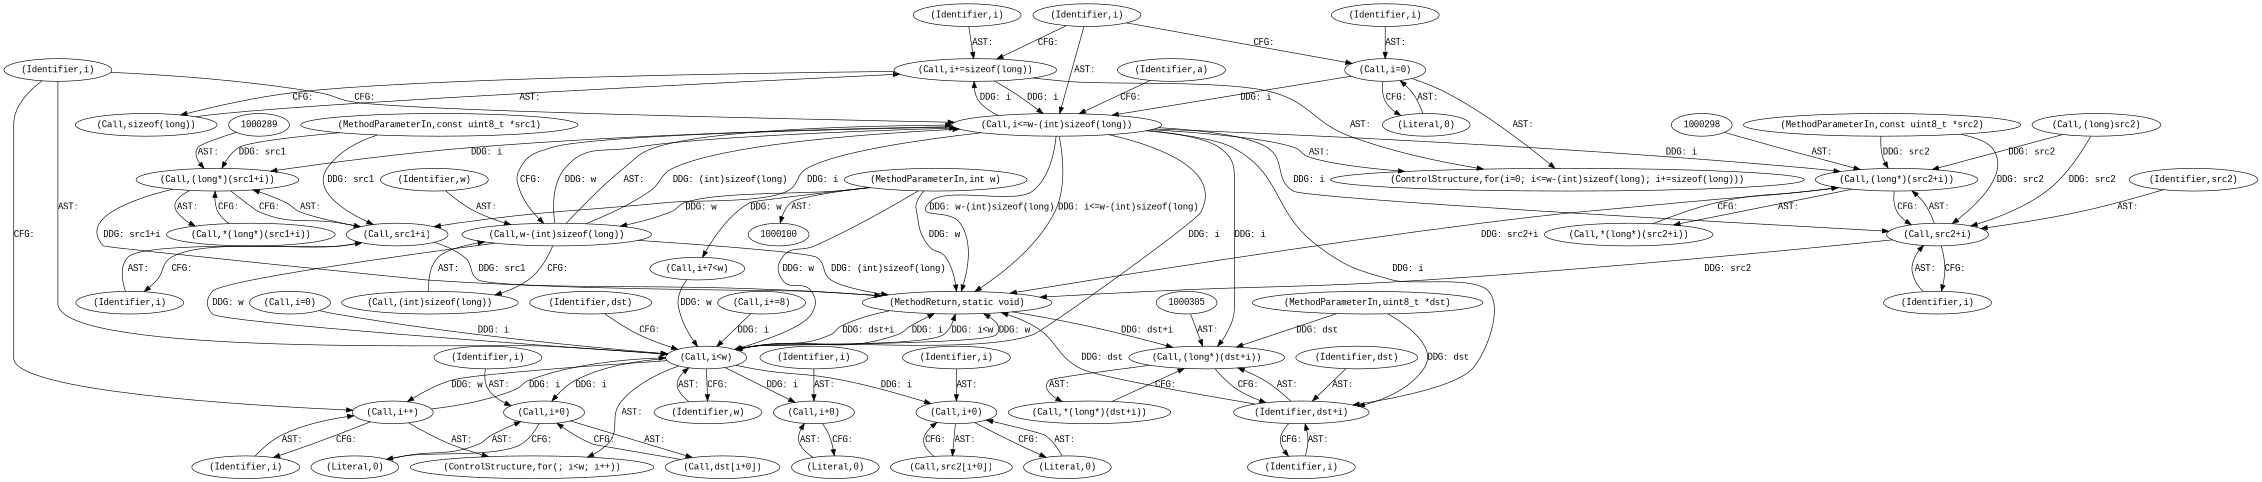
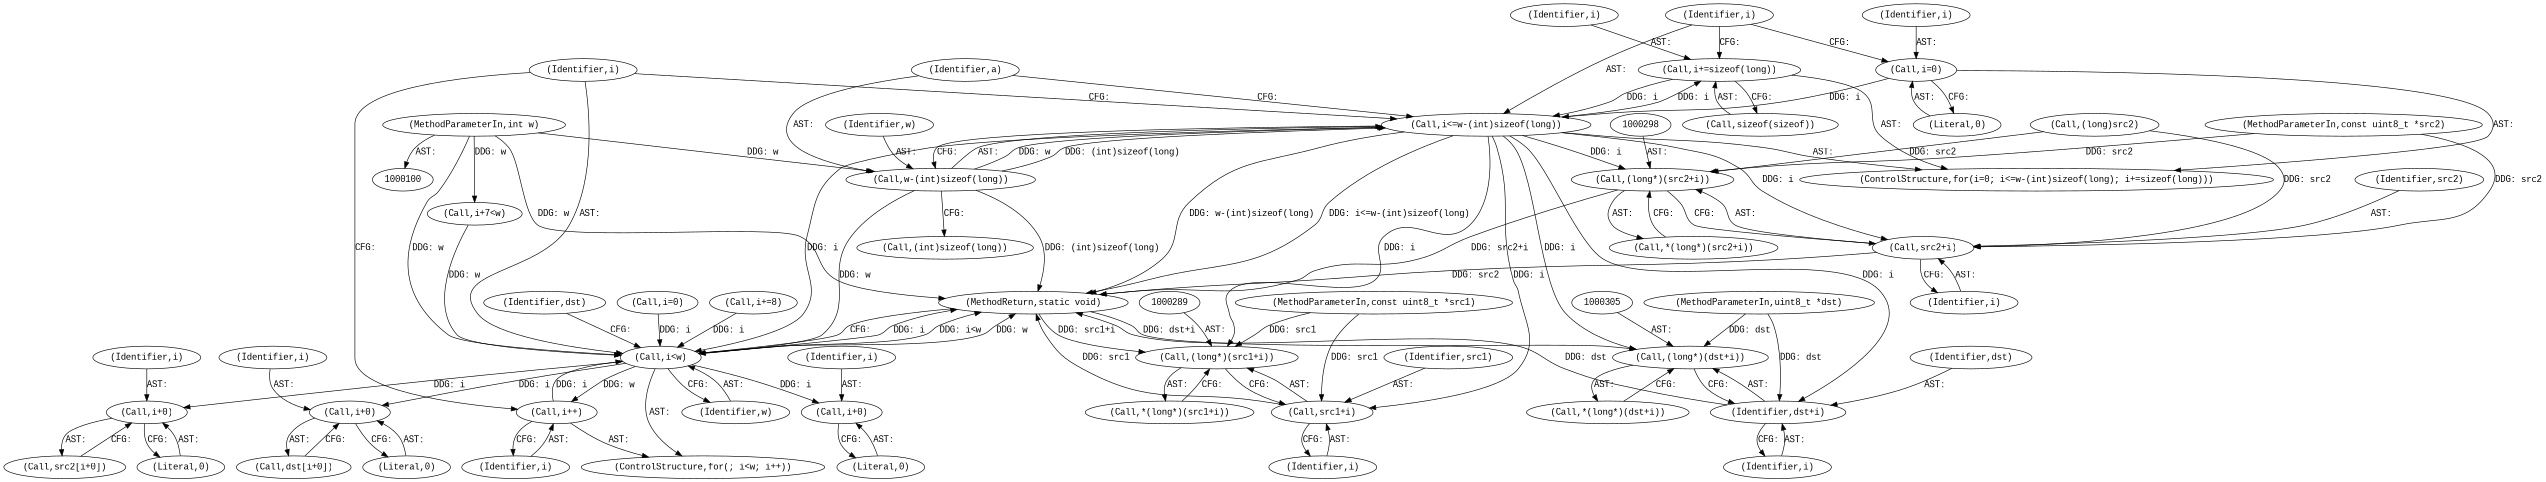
node "(Call,sizeof(long))": label "(Call,sizeof(long))" -> "(Call,sizeof(sizeof))"
edge "(Call,(int)sizeof(long))" -> "(Call,w-(int)sizeof(long))": now "(Identifier,a)" -> "(Call,w-(int)sizeof(long))"
edge "(Call,(long*)(src1+i))" -> "(MethodReturn,static void)": reversed
edge "(MethodReturn,static void)" -> "(Call,i<w)": label "DDG: dst+i" -> "CFG: "
node "(Identifier,src1)": added
